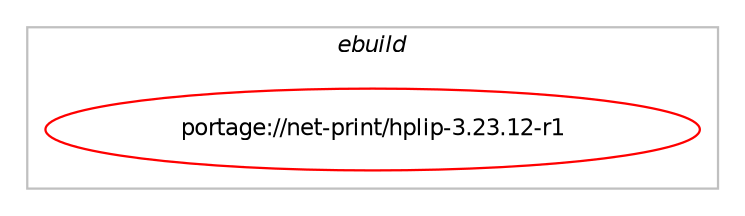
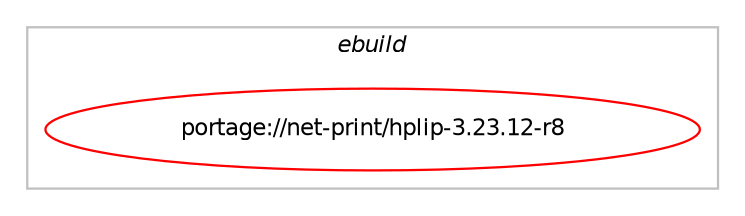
node "portage://net-print/hplip-3.23.12-r1": label "portage://net-print/hplip-3.23.12-r1" -> "portage://net-print/hplip-3.23.12-r8"
